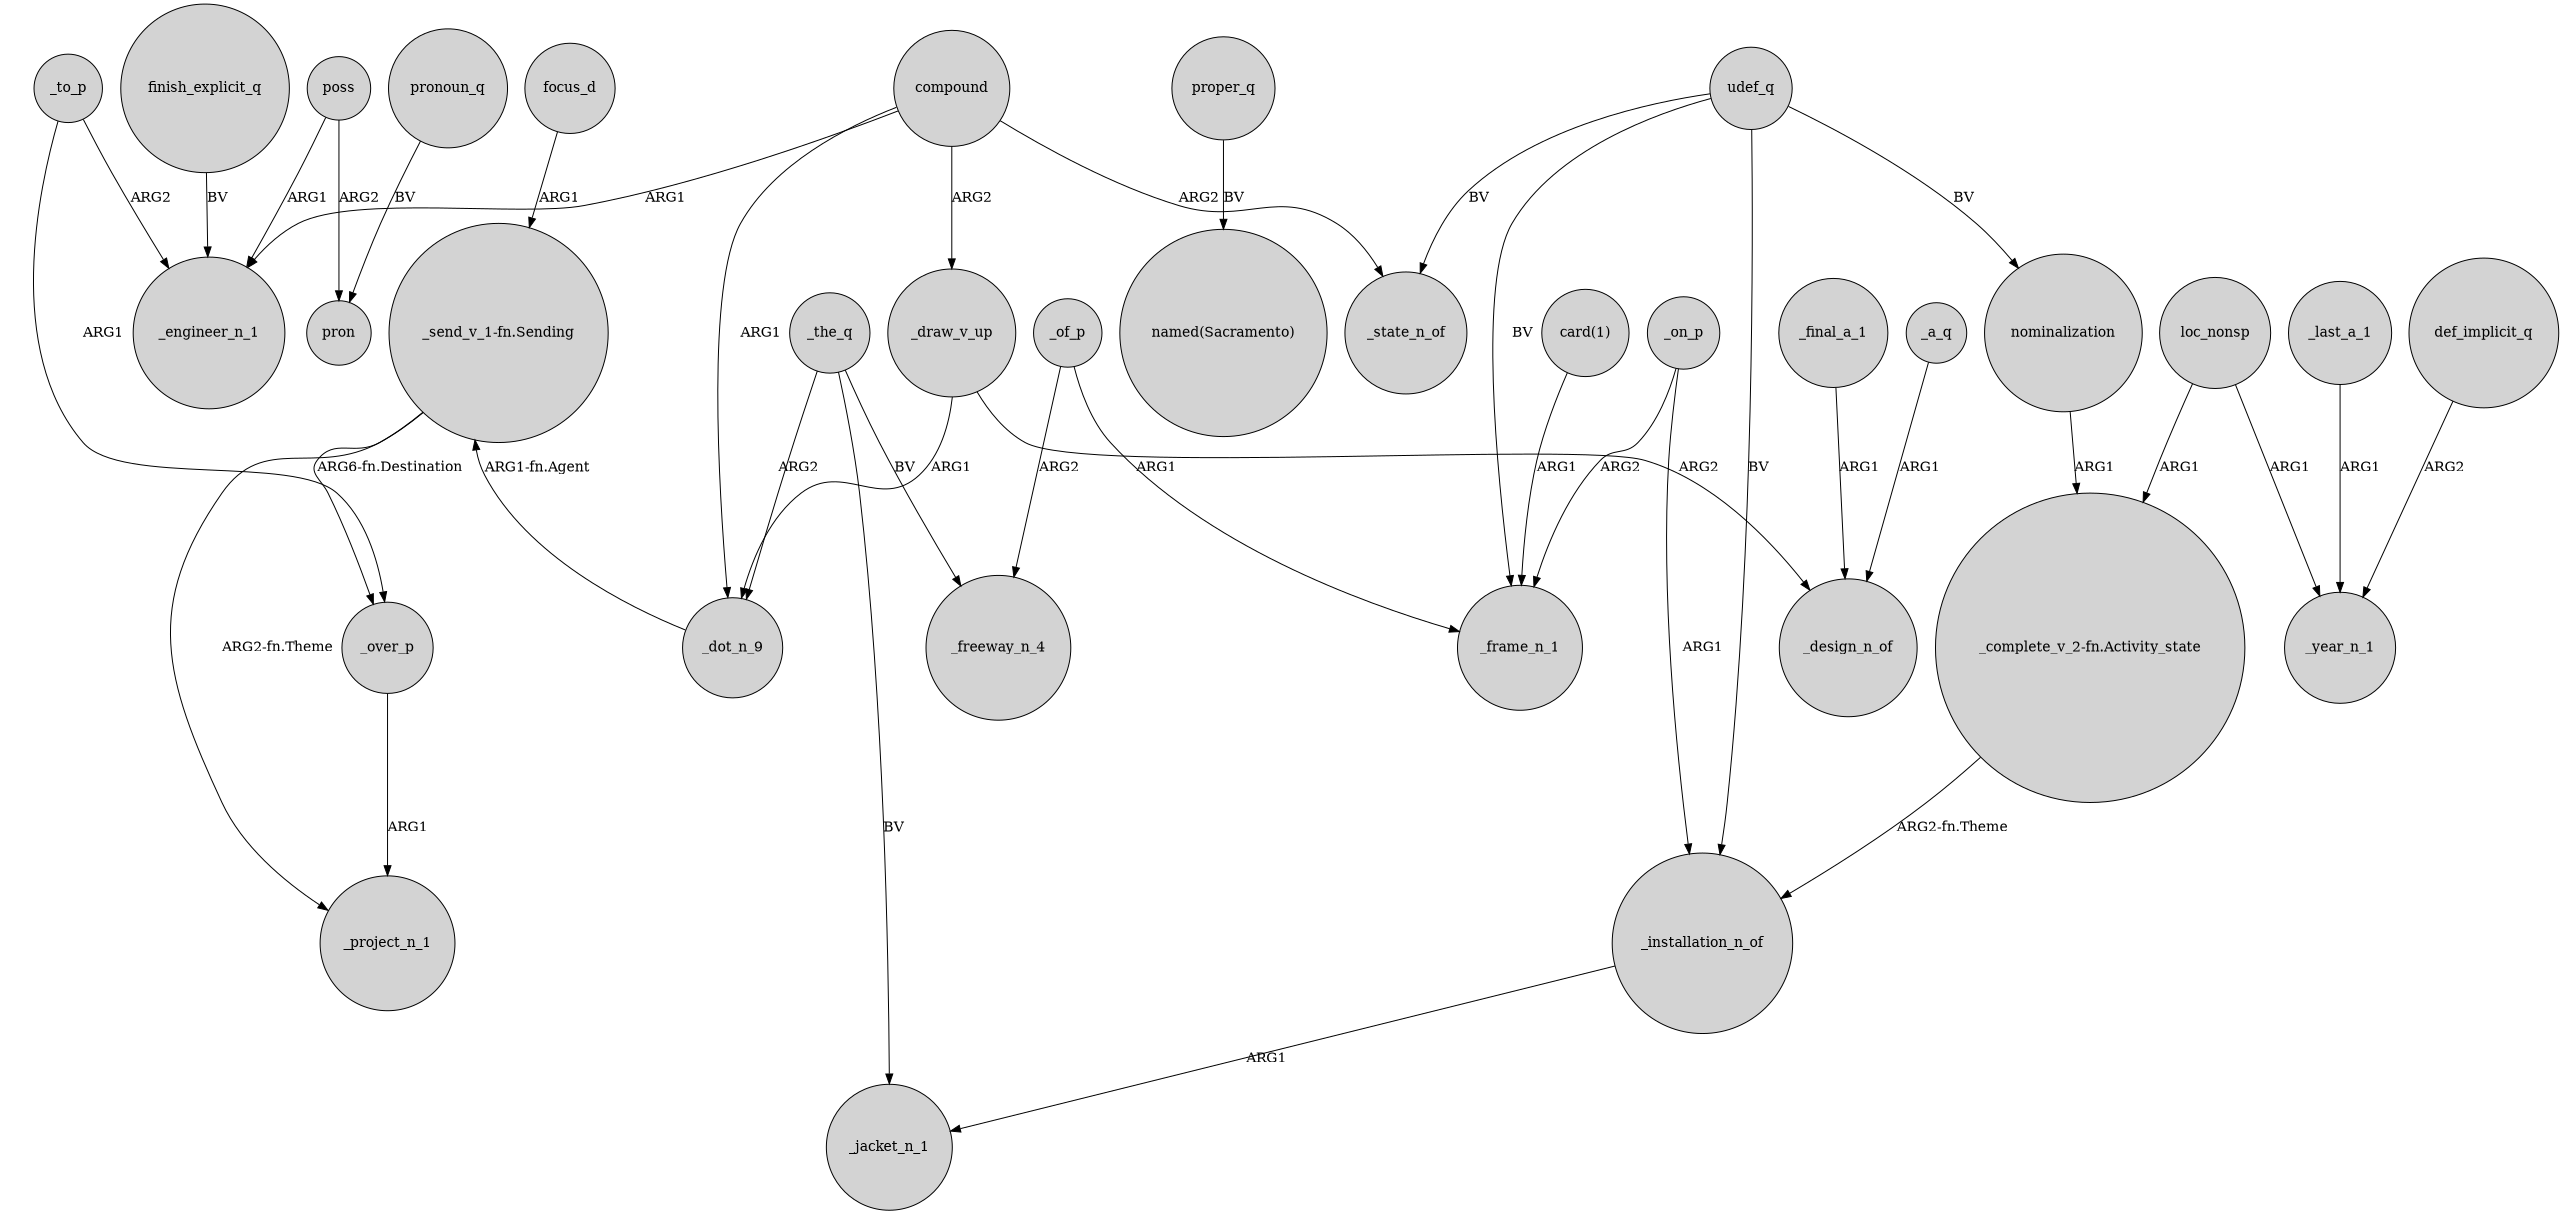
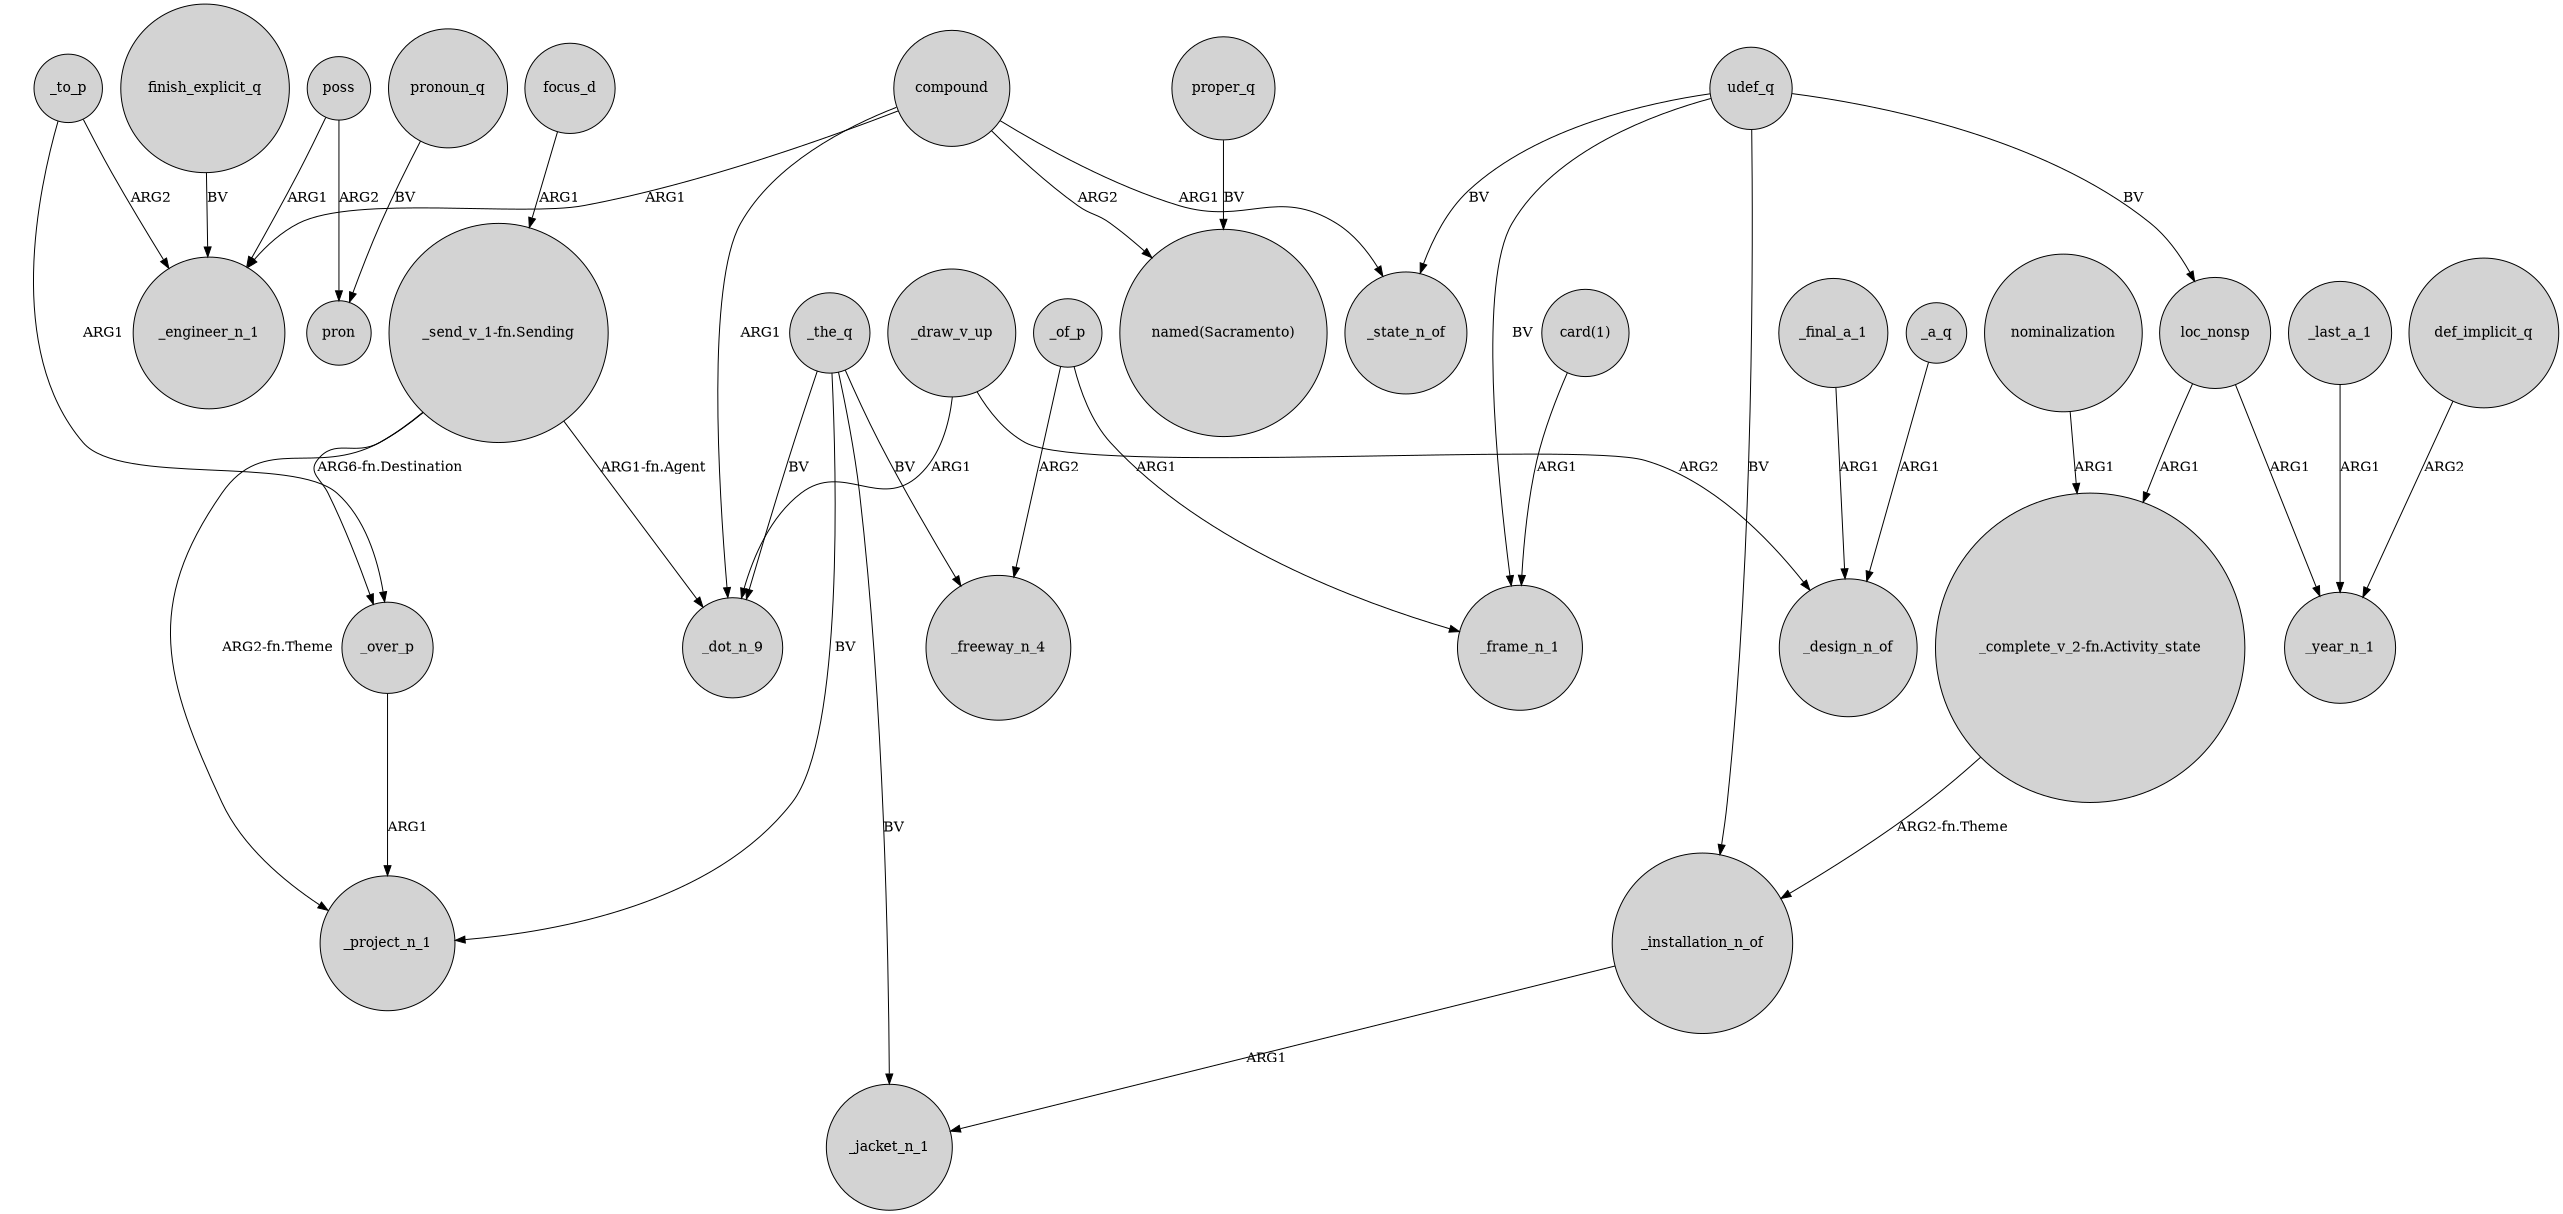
edge "udef_q" -> "nominalization": now "udef_q" -> "loc_nonsp"
edge "compound" -> "_state_n_of": label "ARG2" -> "ARG1"
edge "compound" -> "_draw_v_up": now "compound" -> "named(Sacramento)"
node "_on_p": removed
edge "_the_q" -> "_dot_n_9": label "ARG2" -> "BV"
edge "_dot_n_9" -> "_send_v_1-fn.Sending": reversed
edge "_the_q" -> "_project_n_1": added, label "BV"
